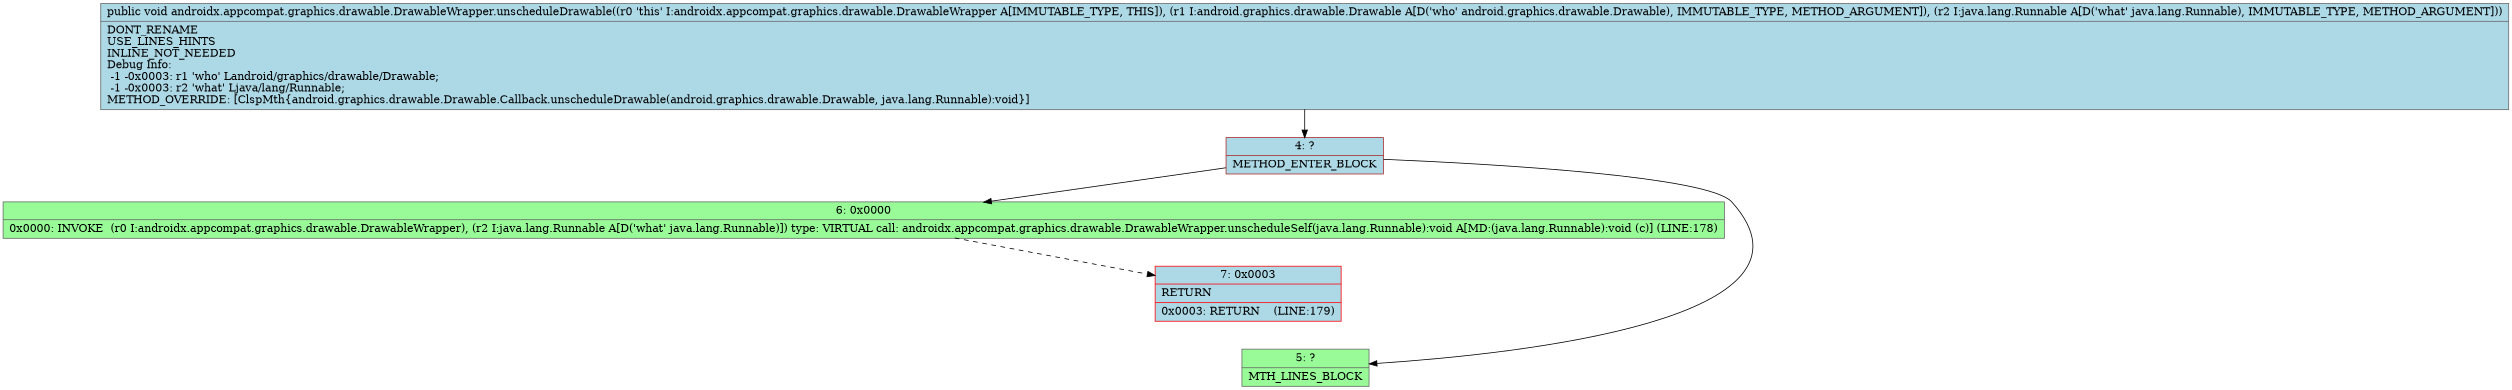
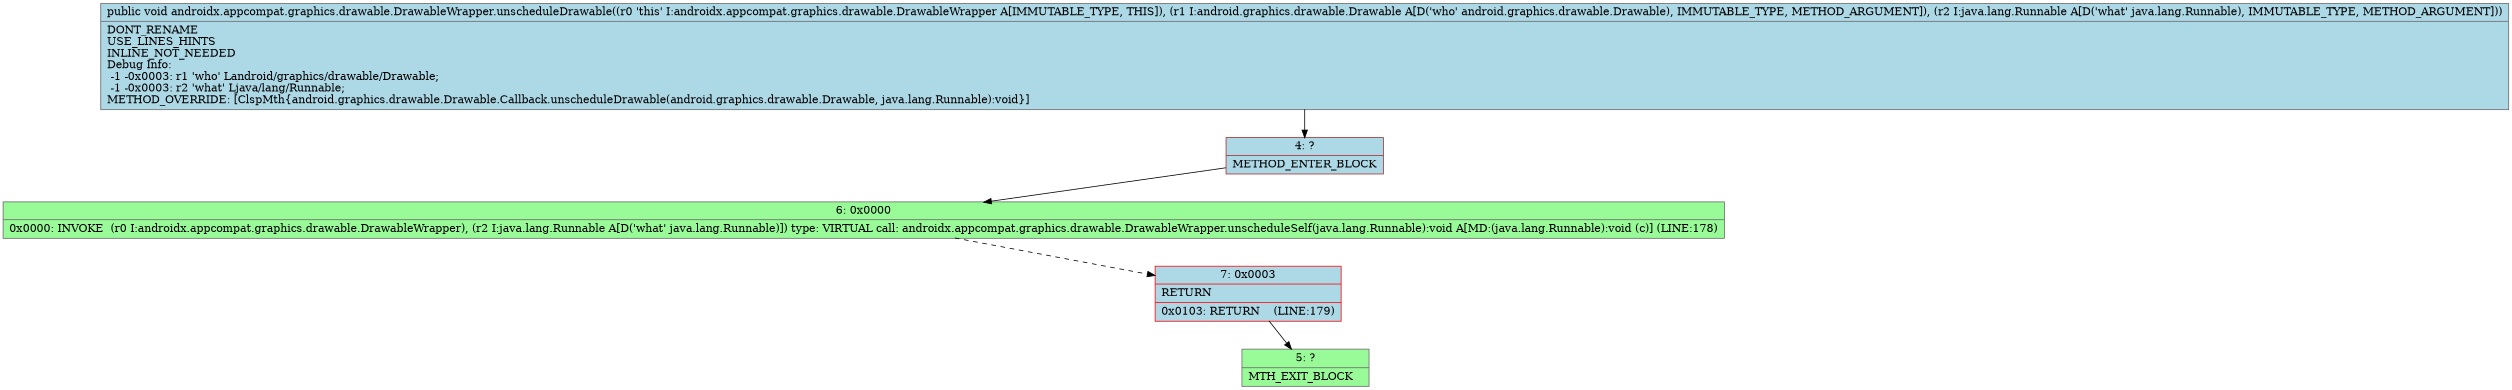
edge "4: ?" -> "5: ?": now "7: 0x0003" -> "5: ?"
node "7: 0x0003": text "0x0003: RETURN    (LINE:179)" -> "0x0103: RETURN    (LINE:179)"
node "5: ?": text "MTH_LINES_BLOCK" -> "MTH_EXIT_BLOCK"
